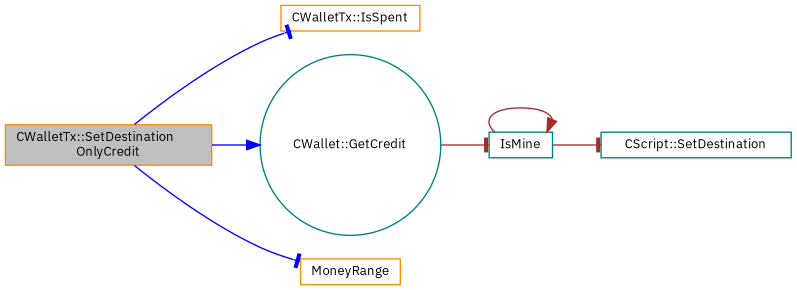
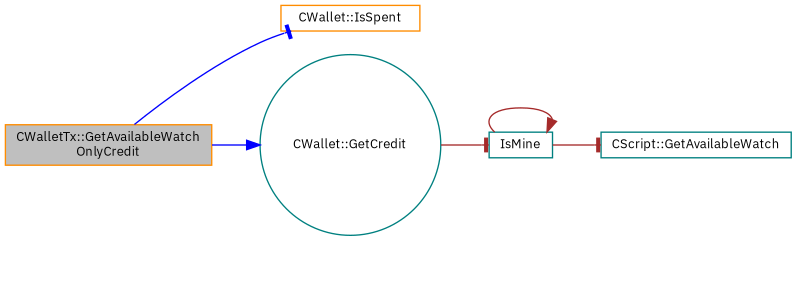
node "CWalletTx::IsSpent": label "CWalletTx::IsSpent" -> "CWallet::IsSpent"
node "CWalletTx::SetDestination OnlyCredit": label "CWalletTx::SetDestination OnlyCredit" -> "CWalletTx::GetAvailableWatch OnlyCredit"
node "CScript::SetDestination": label "CScript::SetDestination" -> "CScript::GetAvailableWatch"
node "MoneyRange": removed
